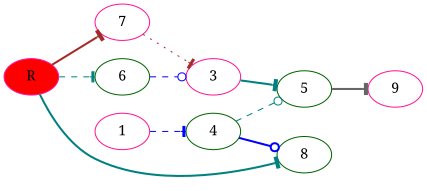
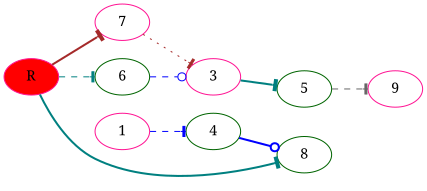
edge "5" -> "9": style bold -> dashed
edge "4" -> "5": removed
